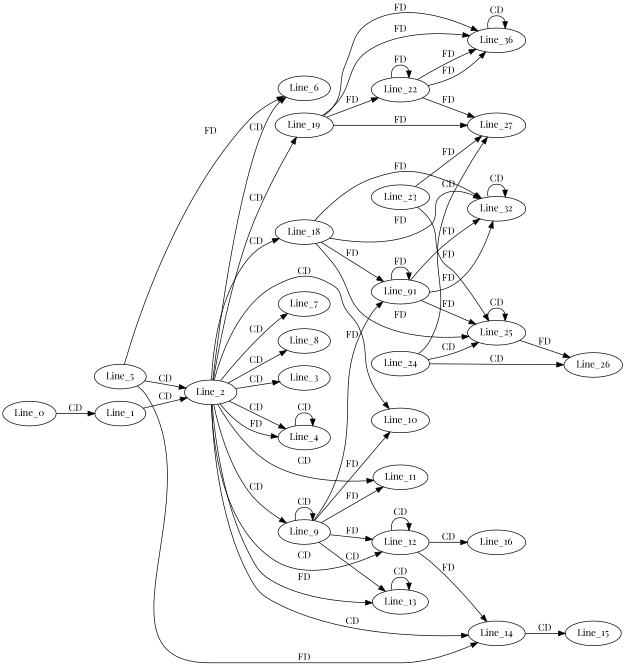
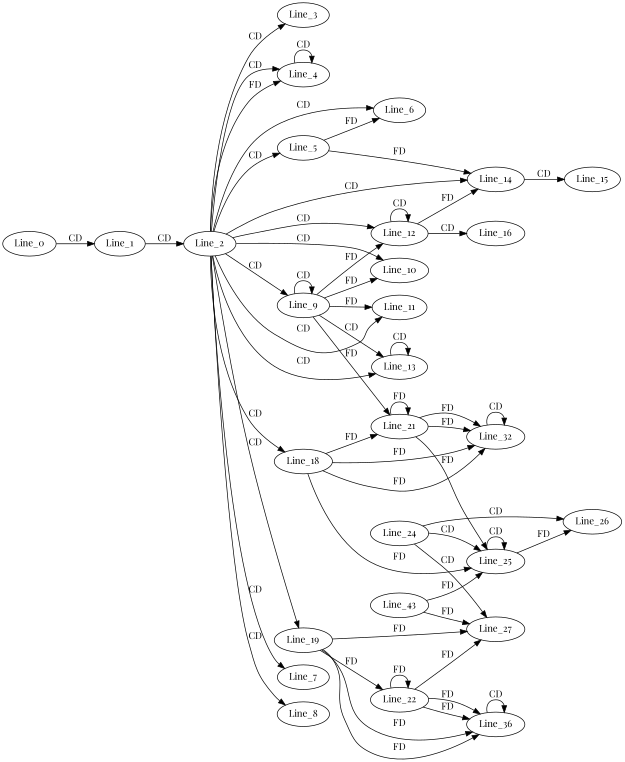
node "Line_23": label "Line_23" -> "Line_43"
node "Line_91": label "Line_91" -> "Line_21"
edge "Line_5" -> "Line_2": reversed
edge "Line_2" -> "Line_13": label "FD" -> "CD"
